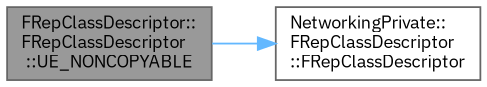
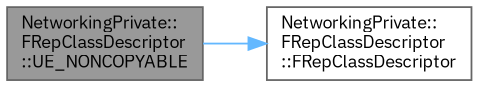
node "FRepClassDescriptor:: FRepClassDescriptor ::UE_NONCOPYABLE": label "FRepClassDescriptor:: FRepClassDescriptor ::UE_NONCOPYABLE" -> "NetworkingPrivate:: FRepClassDescriptor ::UE_NONCOPYABLE"
